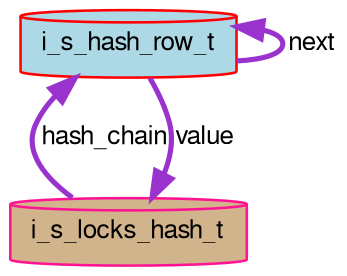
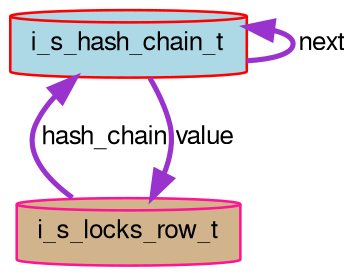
node "i_s_hash_row_t": label "i_s_hash_row_t" -> "i_s_hash_chain_t"
node "i_s_locks_hash_t": label "i_s_locks_hash_t" -> "i_s_locks_row_t"
